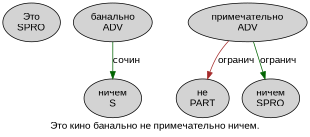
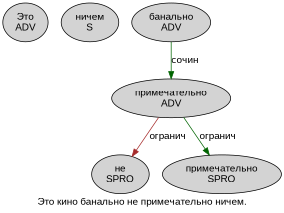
node "Это SPRO": label "Это SPRO" -> "Это ADV"
edge "банально ADV" -> "ничем S": now "банально ADV" -> "примечательно ADV"
node "не PART": label "не PART" -> "не SPRO"
node "ничем SPRO": label "ничем SPRO" -> "примечательно SPRO"
